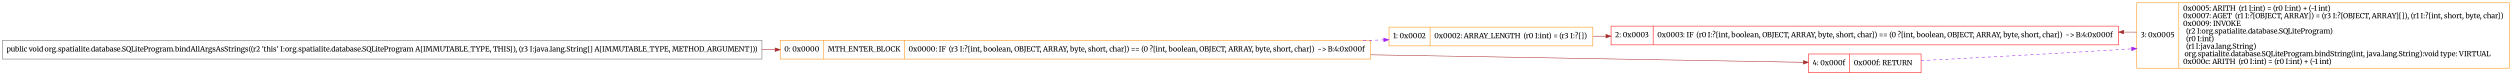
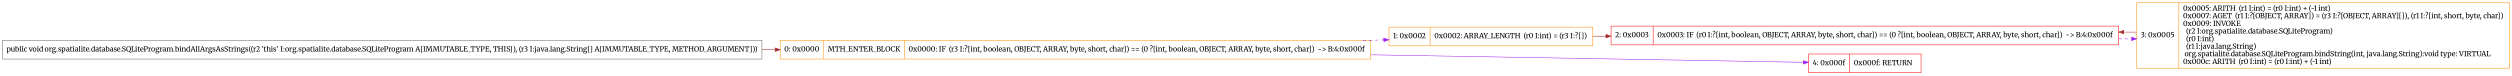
edge "4: 0x000f" -> "3: 0x0005": now "2: 0x0003" -> "3: 0x0005"
edge "0: 0x0000" -> "4: 0x000f": color brown -> purple
